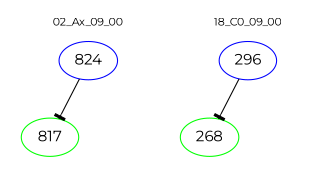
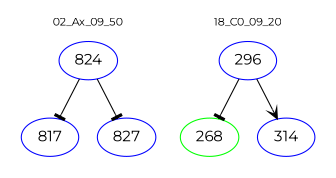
cluster "02_Ax_09_00": label "02_Ax_09_00" -> "02_Ax_09_50"
cluster "18_C0_09_00": label "18_C0_09_00" -> "18_C0_09_20"
node "817": color green -> blue
node "827": added
node "314": added
